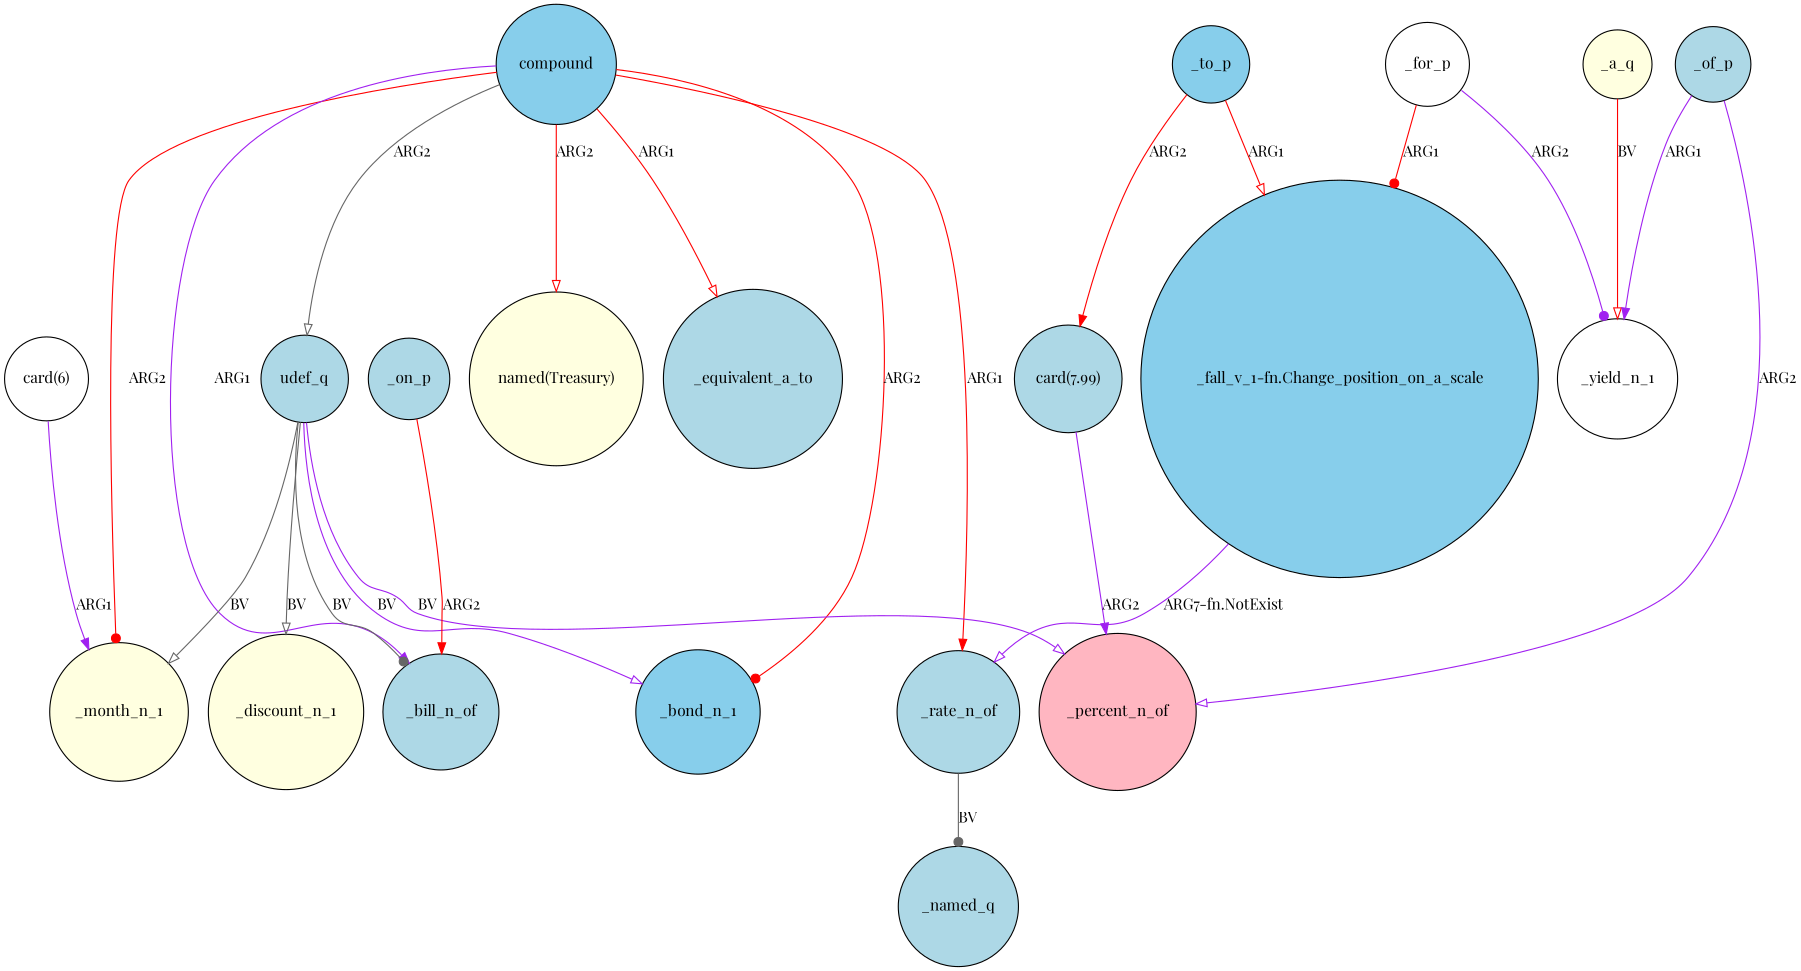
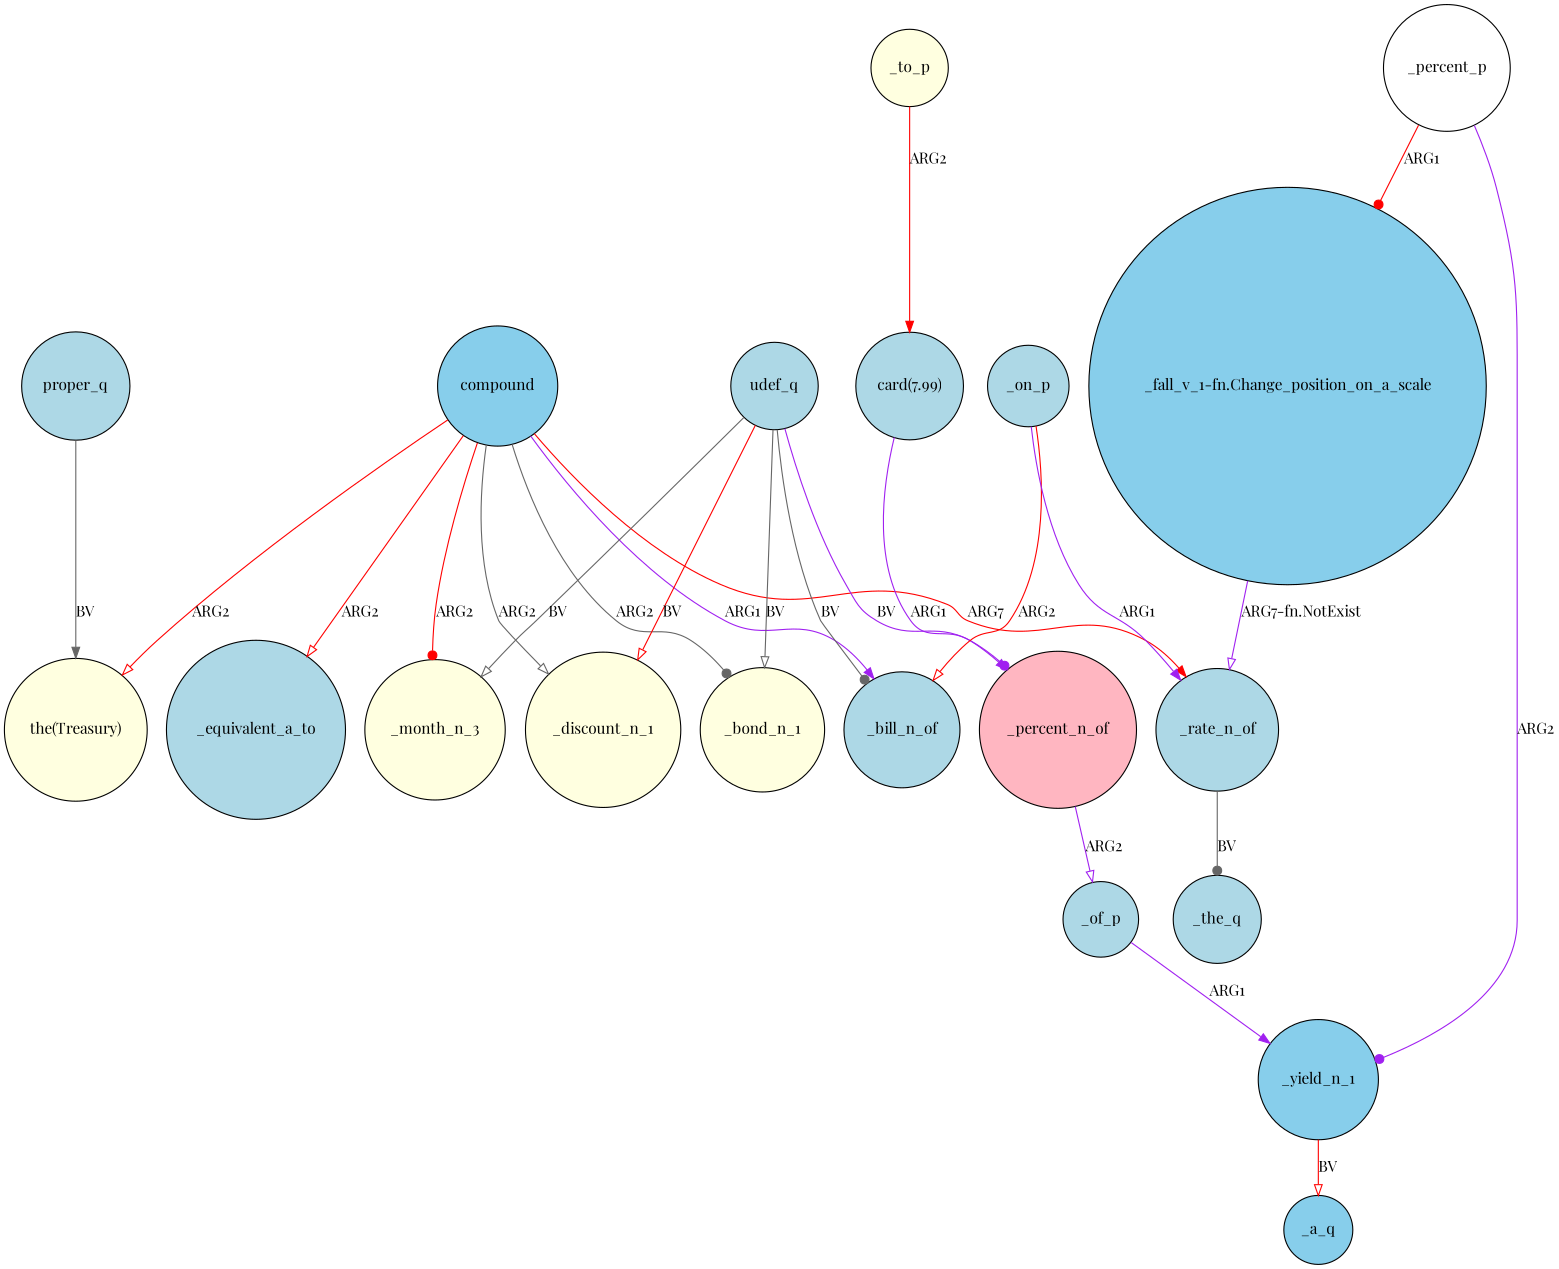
node "_to_p": fillcolor skyblue -> lightyellow
node "_for_p": label "_for_p" -> "_percent_p"
node "_a_q": fillcolor lightyellow -> skyblue
edge "_to_p" -> "_fall_v_1-fn.Change_position_on_a_scale": removed, label "ARG1"
edge "compound" -> "_equivalent_a_to": label "ARG1" -> "ARG2"
edge "compound" -> "udef_q": now "compound" -> "_discount_n_1"
edge "_a_q" -> "_yield_n_1": reversed
edge "compound" -> "_bond_n_1": color red -> gray40
node "card(6)": removed
node "named(Treasury)": label "named(Treasury)" -> "the(Treasury)"
edge "compound" -> "_rate_n_of": label "ARG1" -> "ARG7"
node "_yield_n_1": fillcolor white -> skyblue
node "proper_q": added
edge "udef_q" -> "_discount_n_1": color gray40 -> red
edge "_on_p" -> "_bill_n_of": arrowhead normal -> onormal
edge "_on_p" -> "_rate_n_of": added, label "ARG1"
edge "_of_p" -> "_percent_n_of": reversed
edge "card(7.99)" -> "_percent_n_of": label "ARG2" -> "ARG1"
edge "udef_q" -> "_bond_n_1": color purple -> gray40
edge "udef_q" -> "_percent_n_of": arrowhead onormal -> dot
node "_month_n_1": label "_month_n_1" -> "_month_n_3"
node "_bond_n_1": fillcolor skyblue -> lightyellow
node "_named_q": label "_named_q" -> "_the_q"
